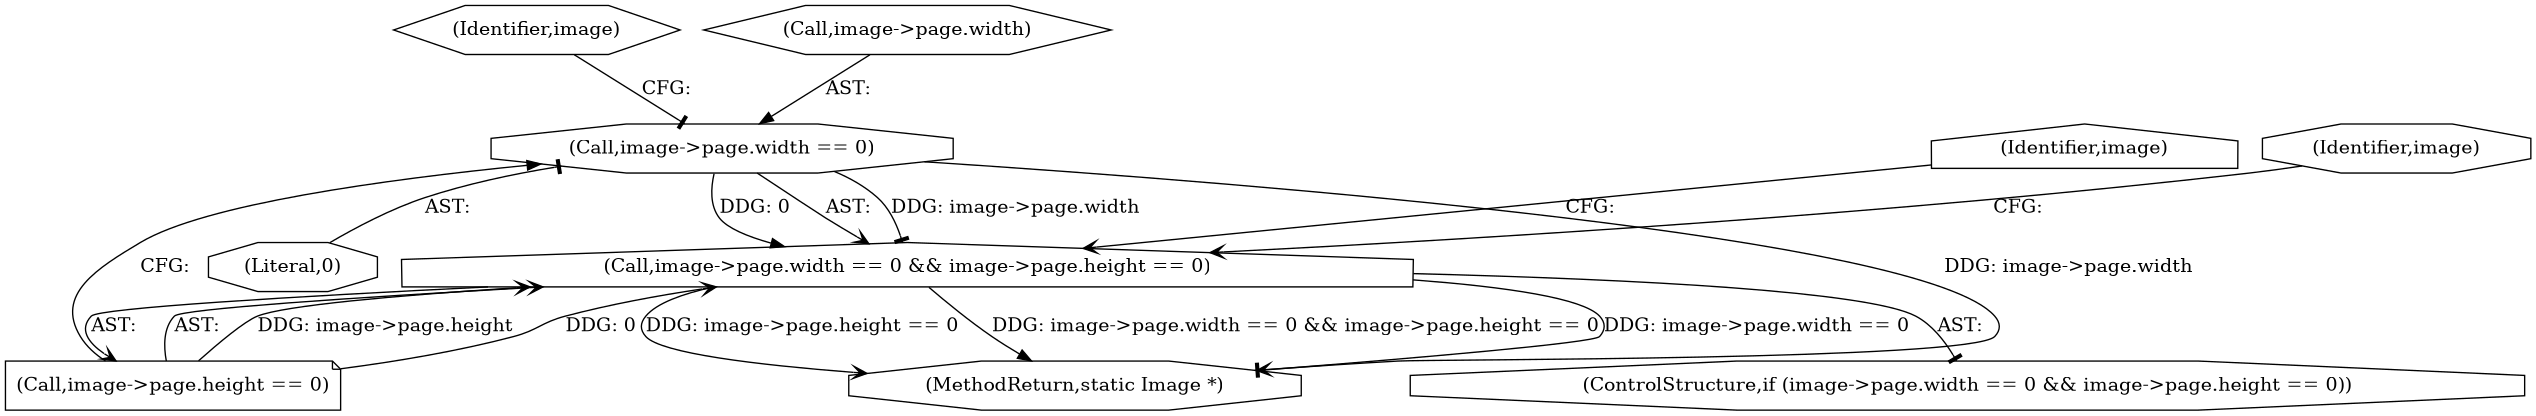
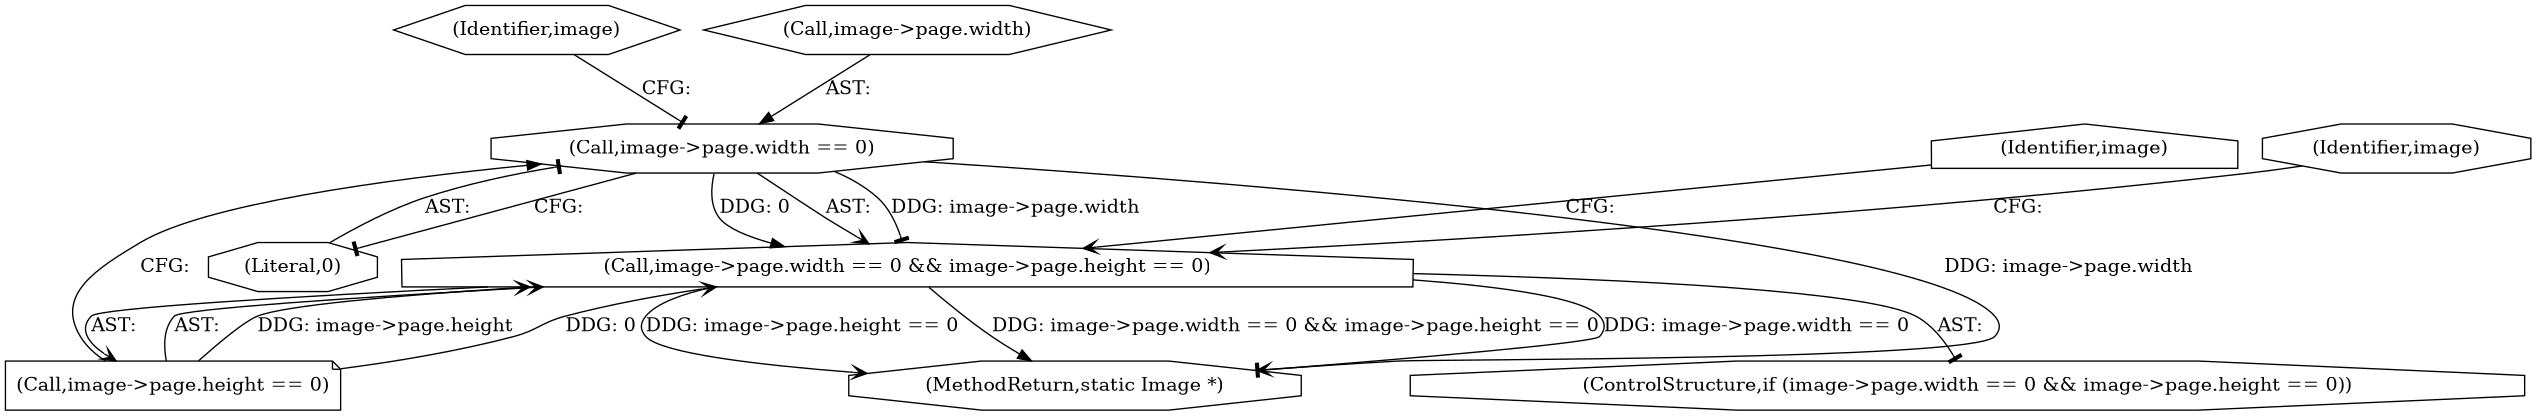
edge "(Call,image->page.width == 0)" -> "(Literal,0)": added, label "CFG:"
